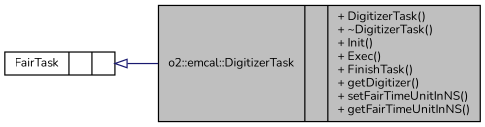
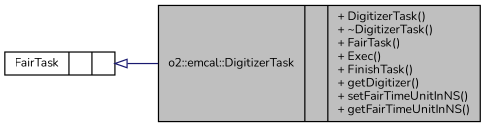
node "o2::emcal::DigitizerTask": text "+ Init()" -> "+ FairTask()"
